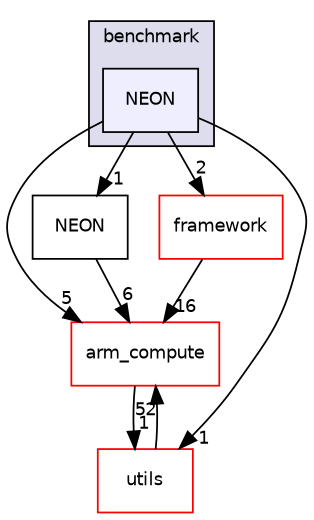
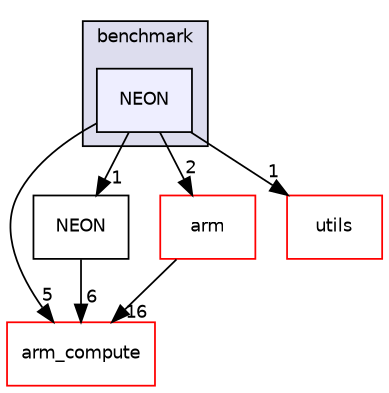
node "framework": label "framework" -> "arm"
edge "arm_compute" -> "utils": removed
edge "utils" -> "arm_compute": removed
